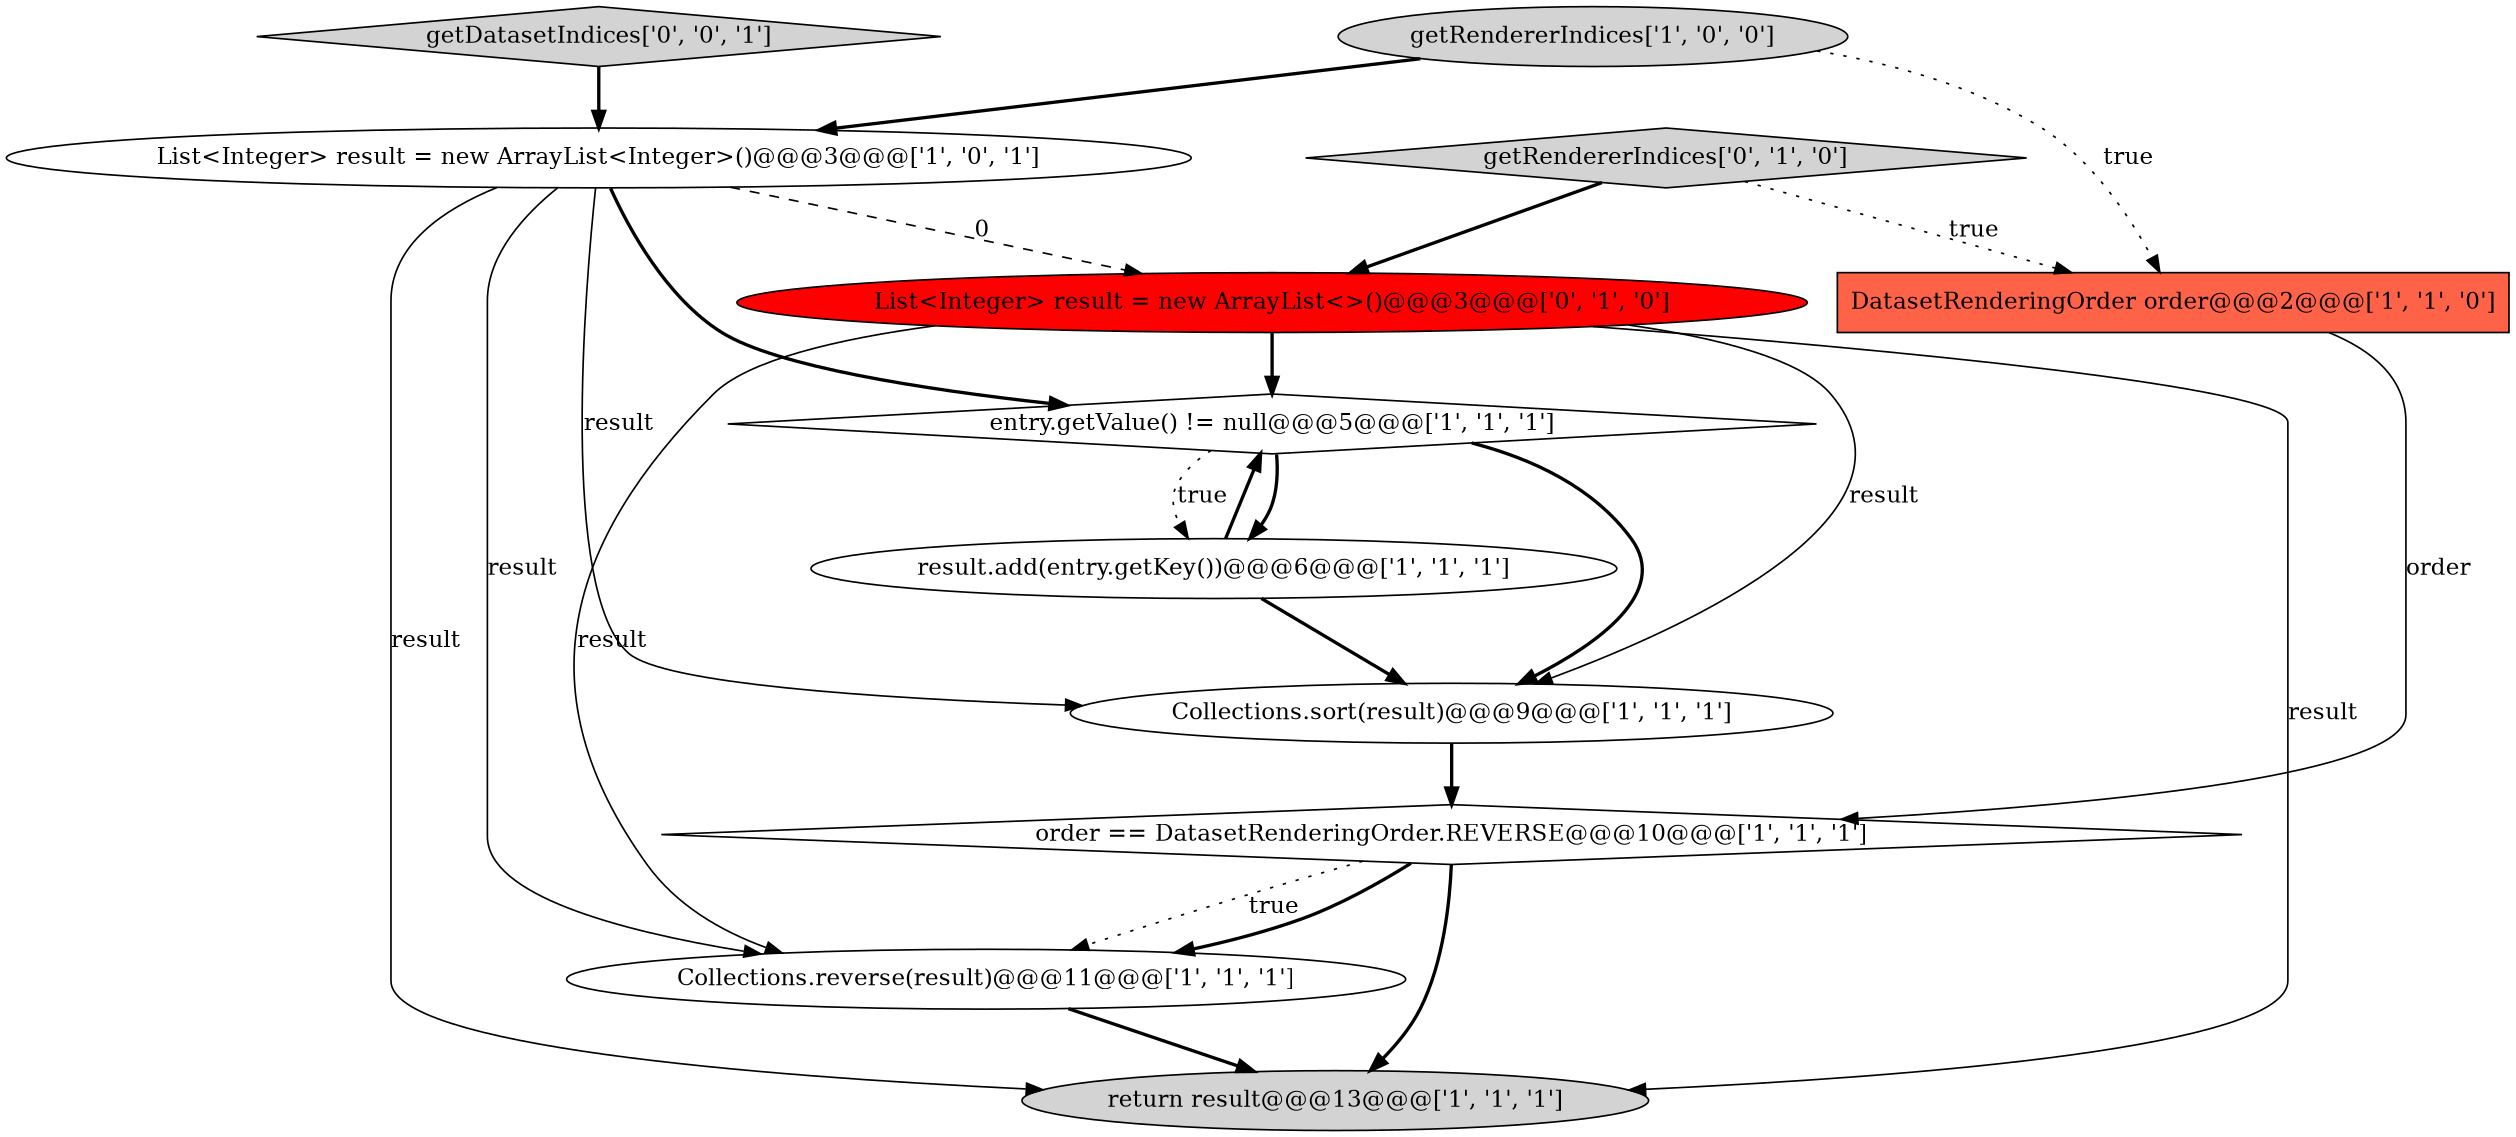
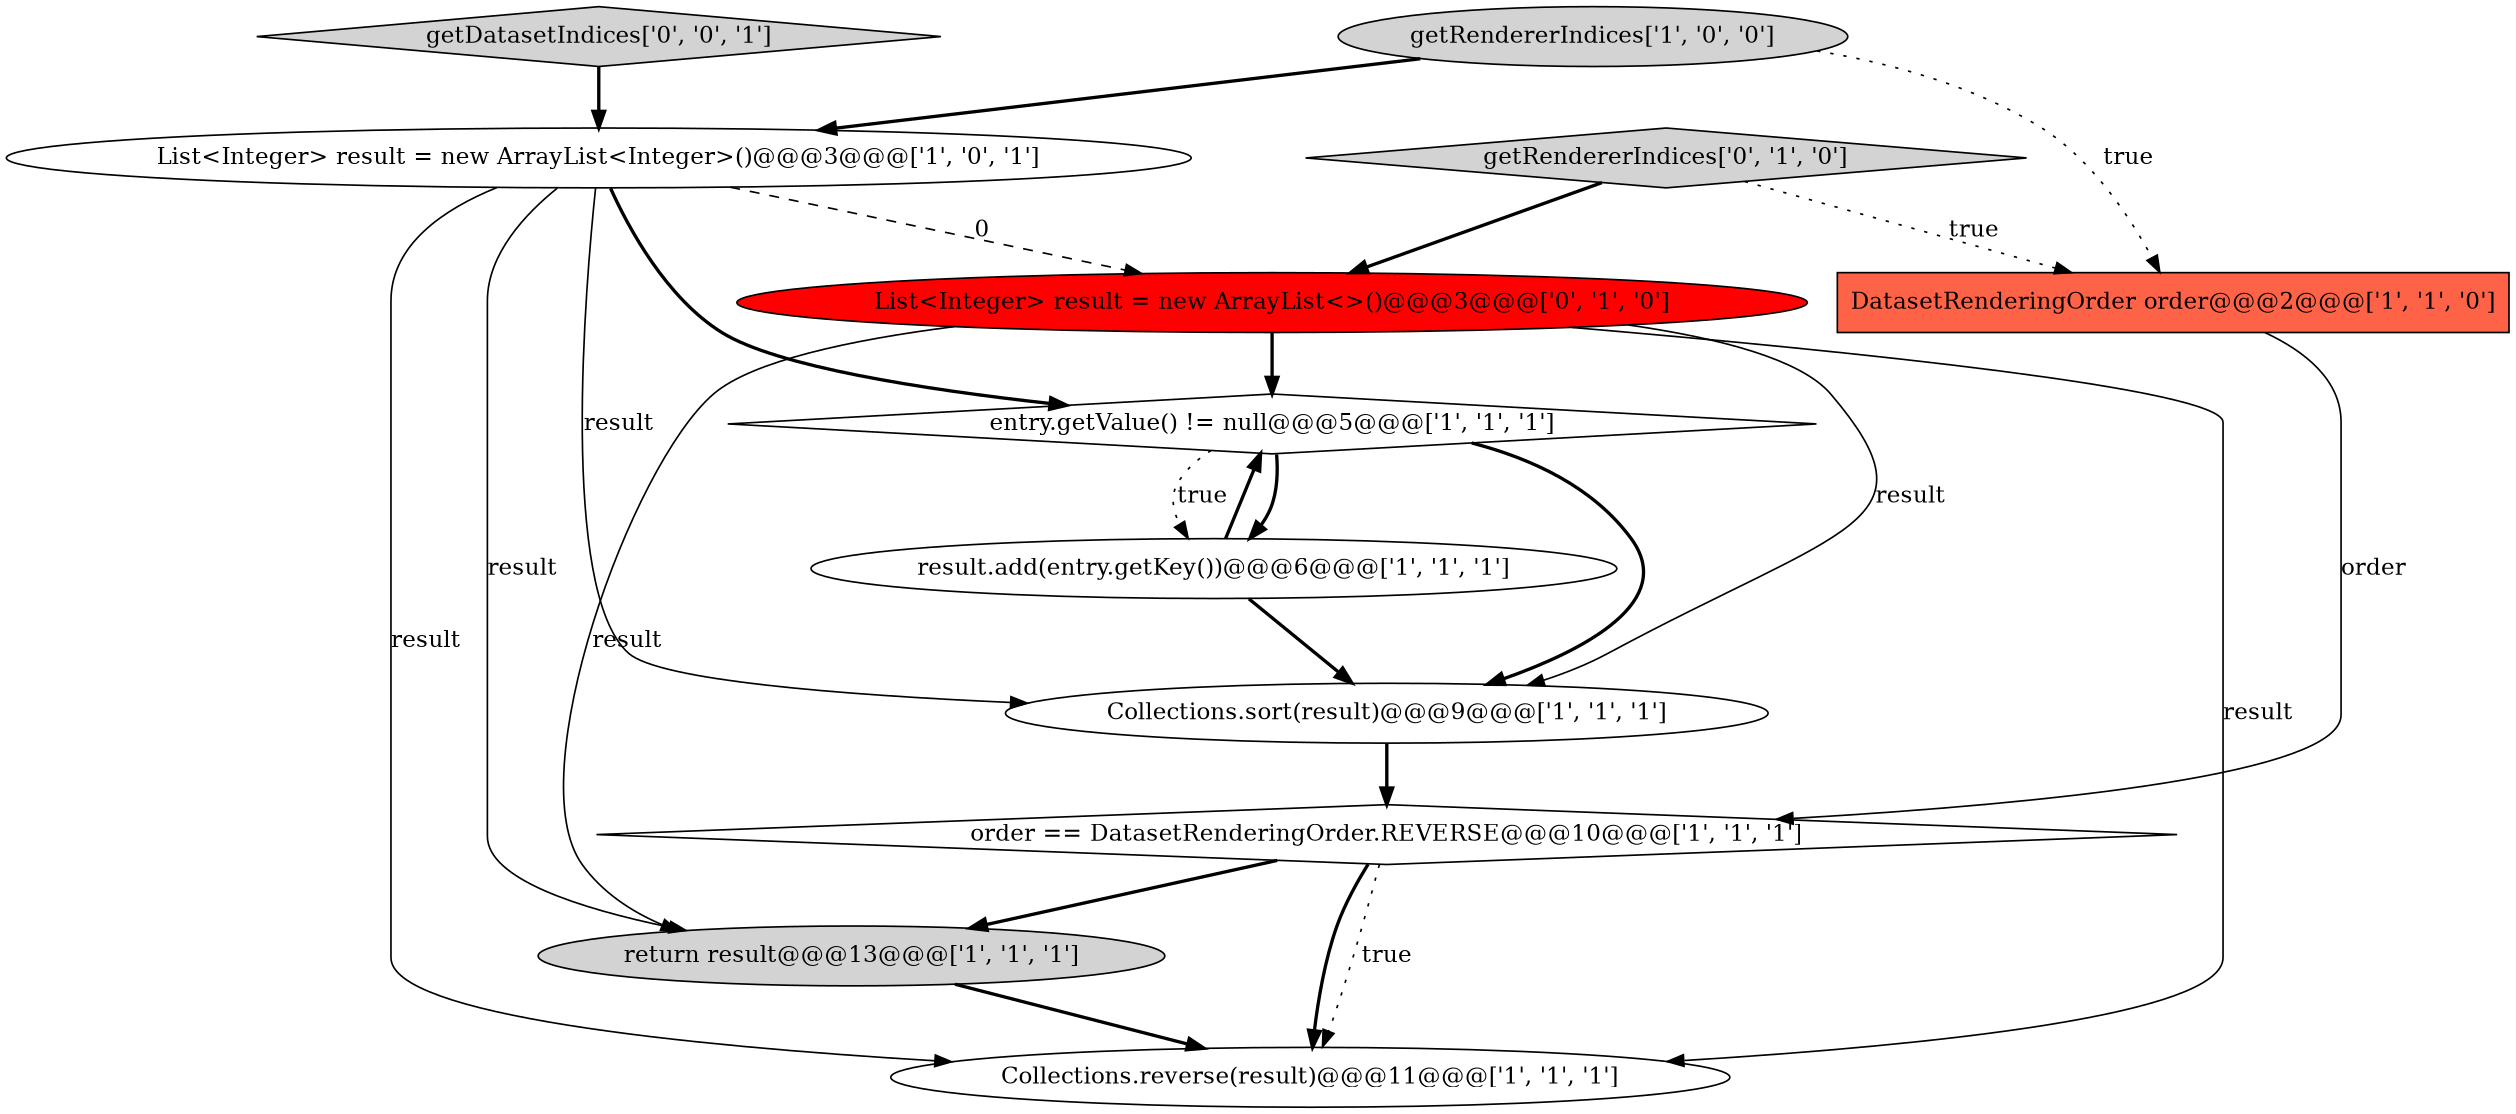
edge "Collections.reverse(result)@@@11@@@['1', '1', '1']" -> "return result@@@13@@@['1', '1', '1']": reversed
